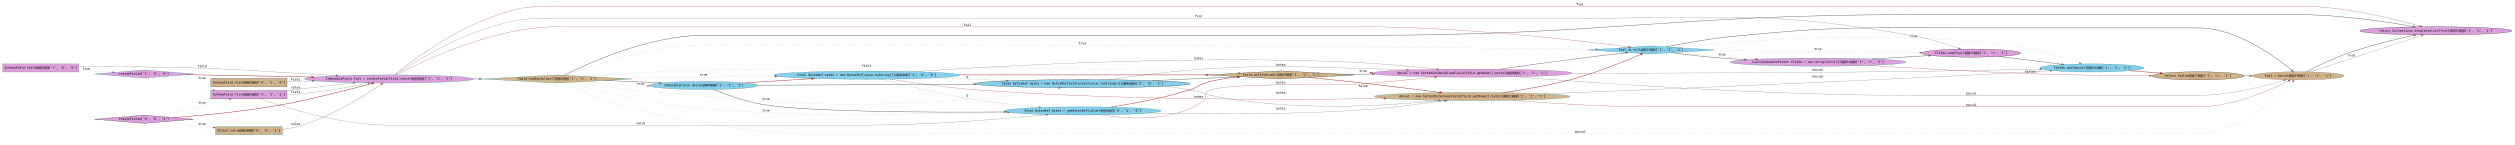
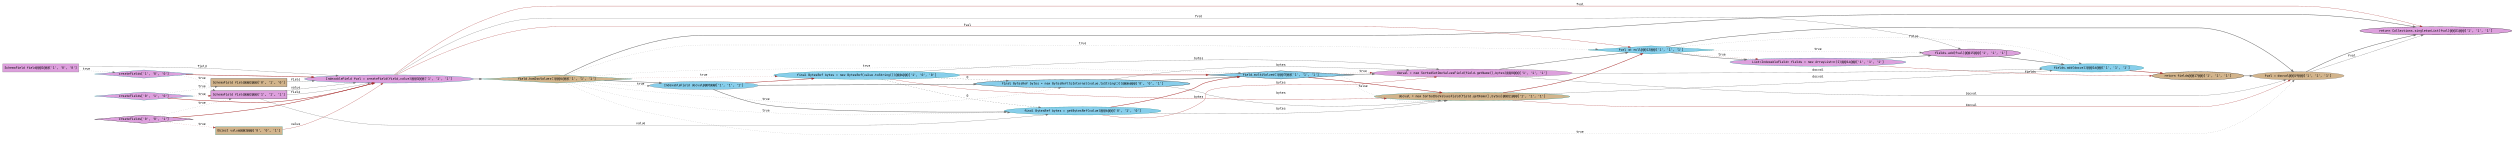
edge "fval != null@@@13@@@['1', '1', '1']" -> "fields.add(docval)@@@16@@@['1', '1', '1']": label "true" -> "false"
edge "field.hasDocValues()@@@4@@@['1', '1', '1']" -> "field.multiValued()@@@7@@@['1', '1', '1']": label "field" -> "true"
node "field.multiValued()@@@7@@@['1', '1', '1']": fillcolor tan -> skyblue
node "createFields['0', '1', '0']": added
edge "field.hasDocValues()@@@4@@@['1', '1', '1']" -> "fval = docval@@@19@@@['1', '1', '1']": label "docval" -> "true"
